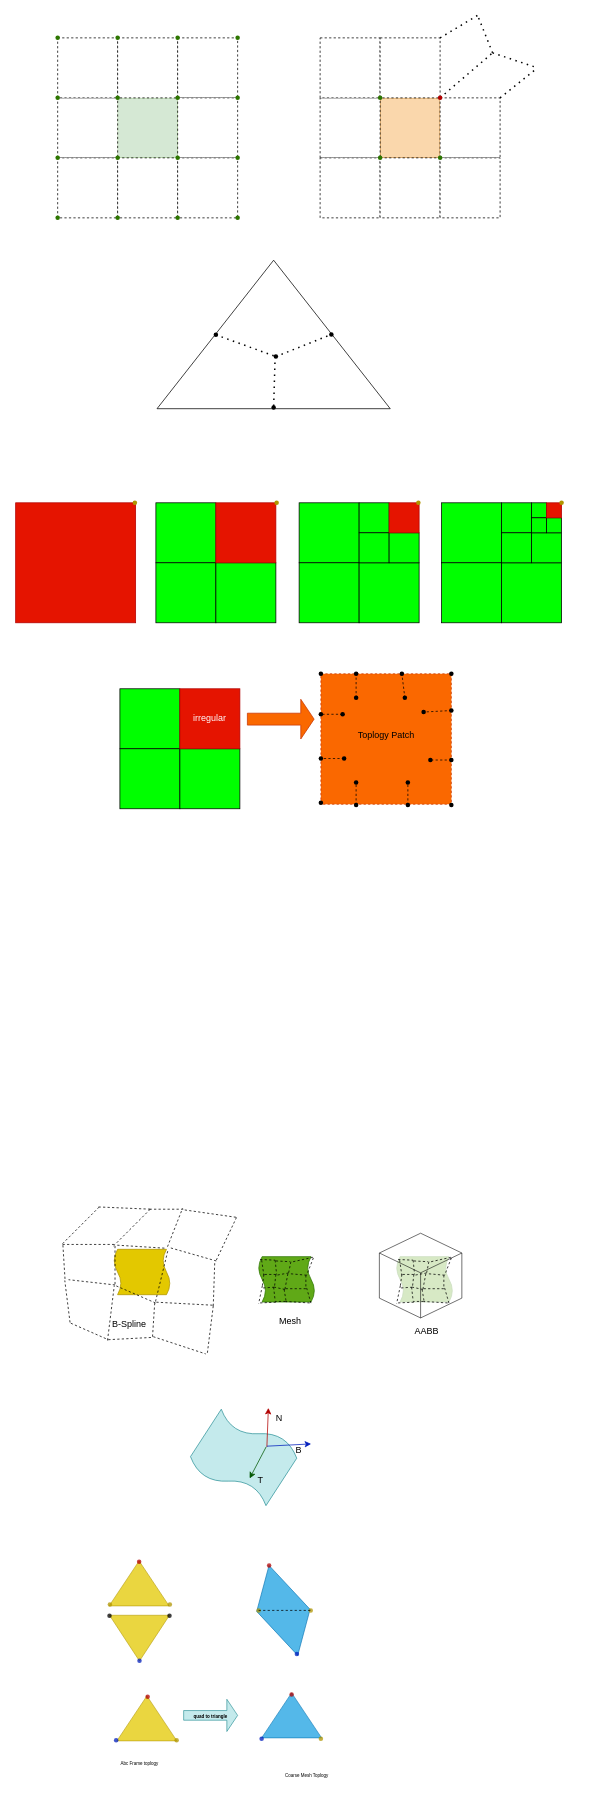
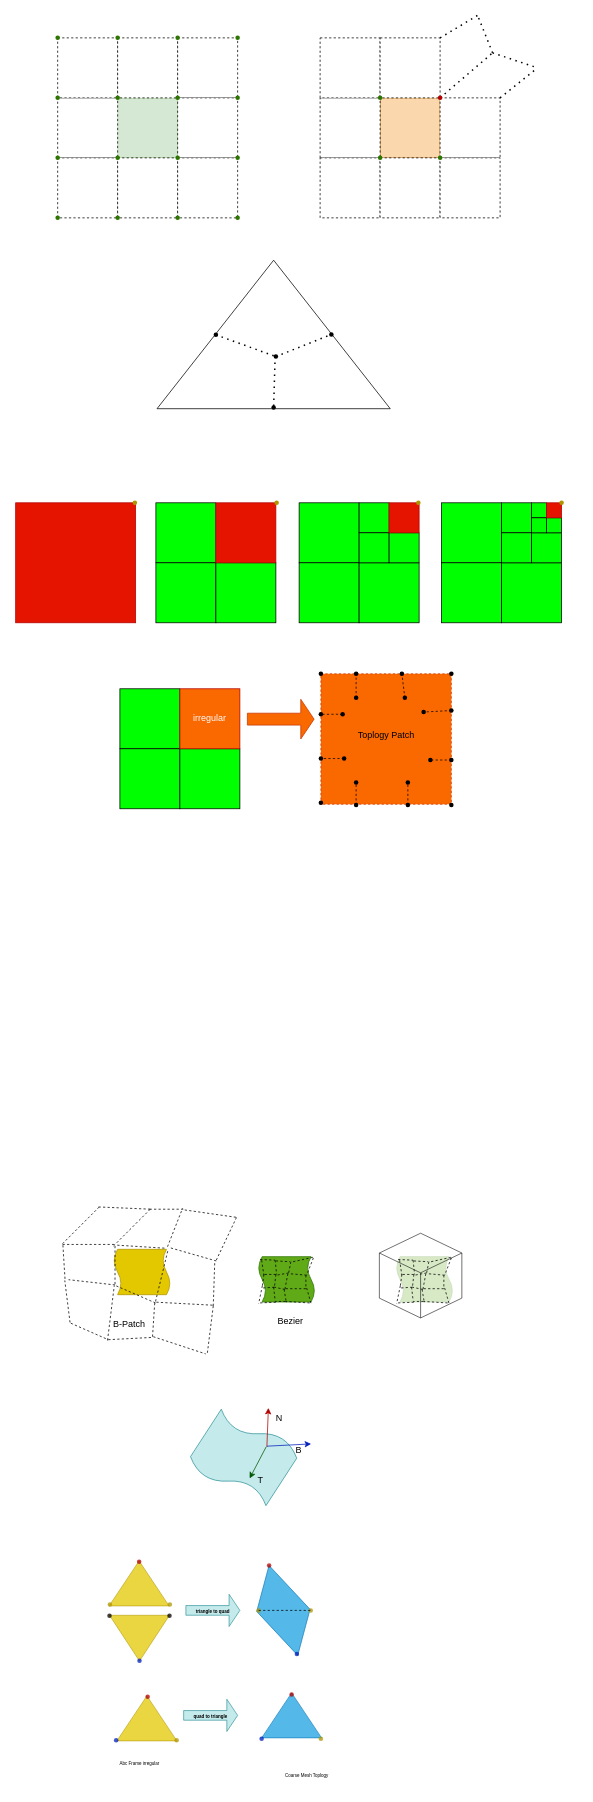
node "irregular": fillcolor #e51400 -> #fa6800
node "Mesh": label "Mesh" -> "Bezier"
node "B-Spline": label "B-Spline" -> "B-Patch"
node "AABB": removed
node "triangle to quad": added
node "Abc Frame toplogy": label "Abc Frame toplogy" -> "Abc Frame irregular"
